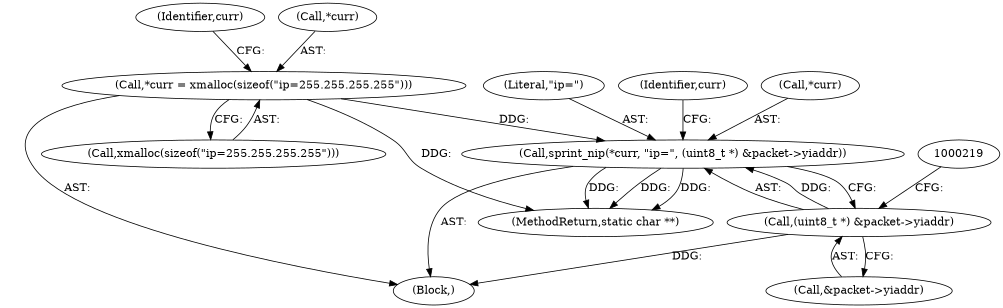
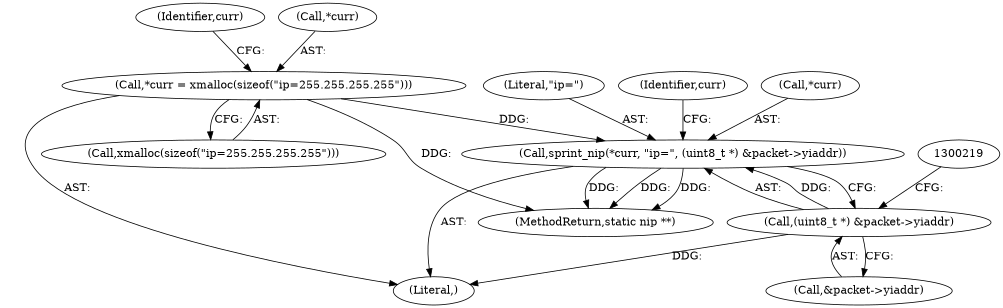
node "1000219": label "1000219" -> "1300219"
node "(MethodReturn,static char **)": label "(MethodReturn,static char **)" -> "(MethodReturn,static nip **)"
node "(Block,)": label "(Block,)" -> "(Literal,)"
